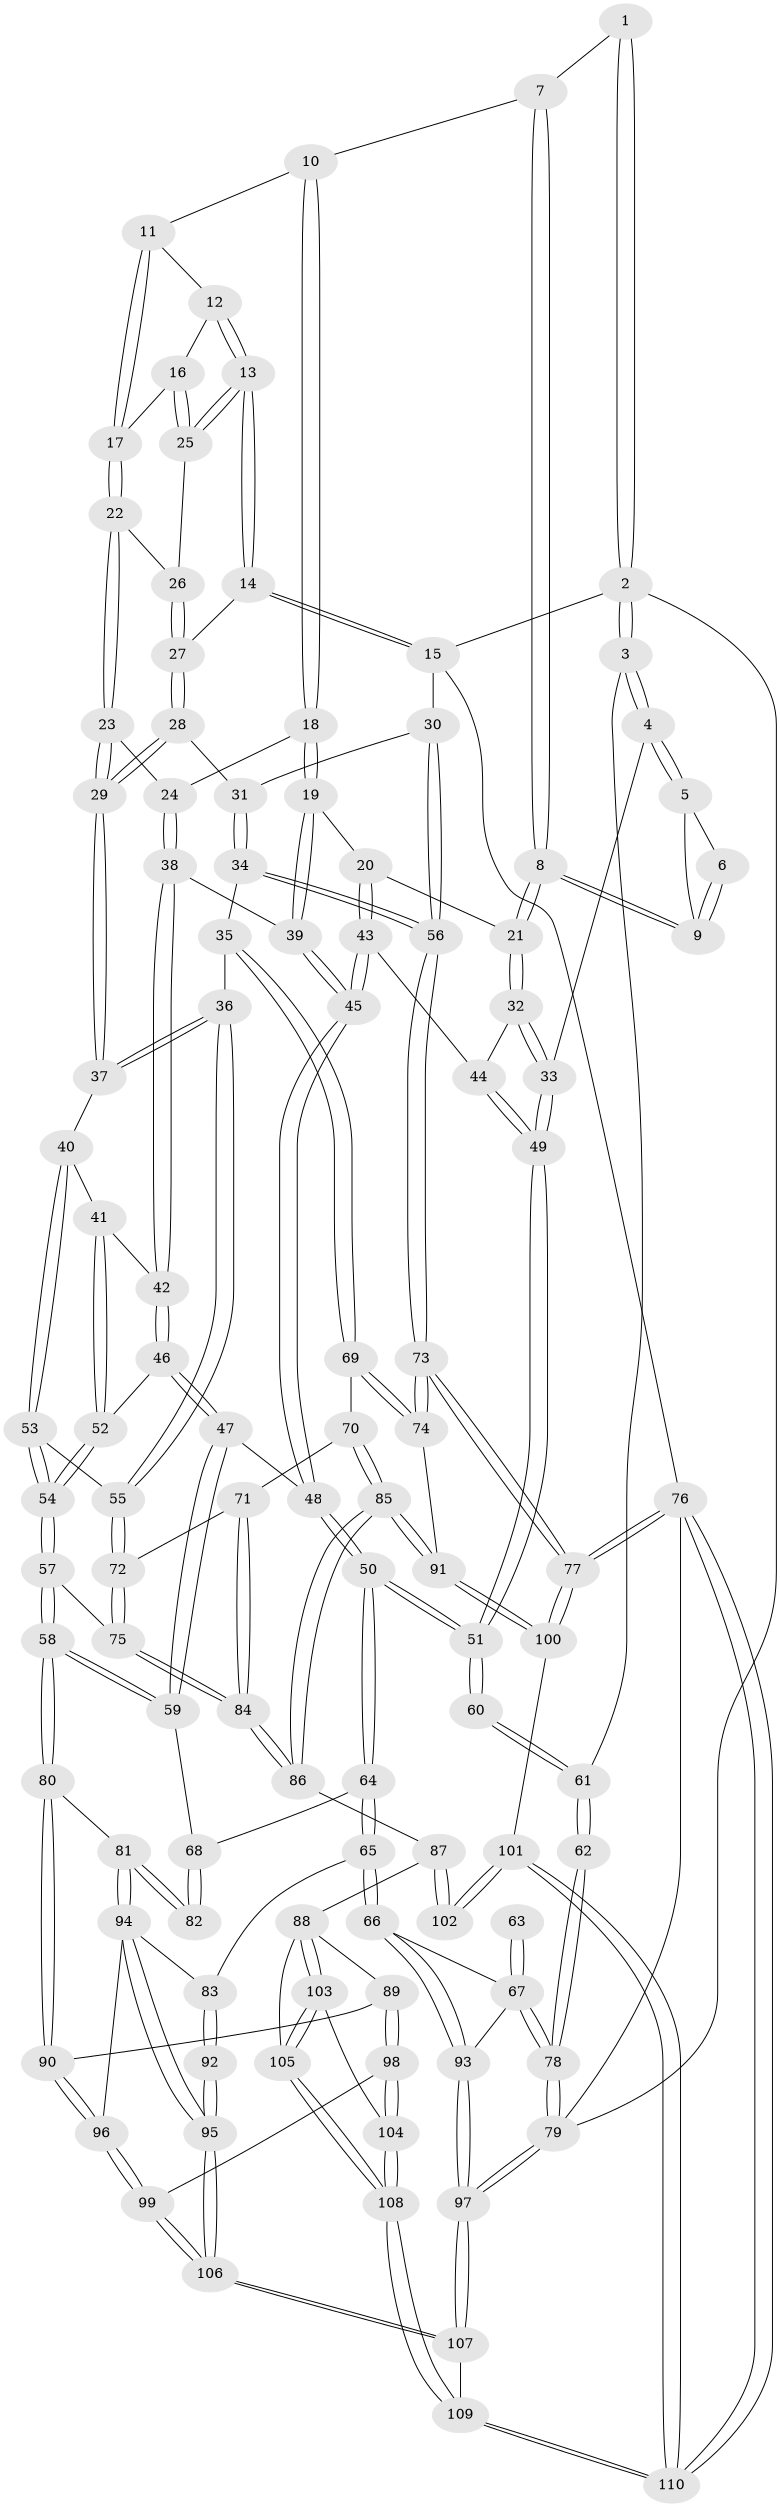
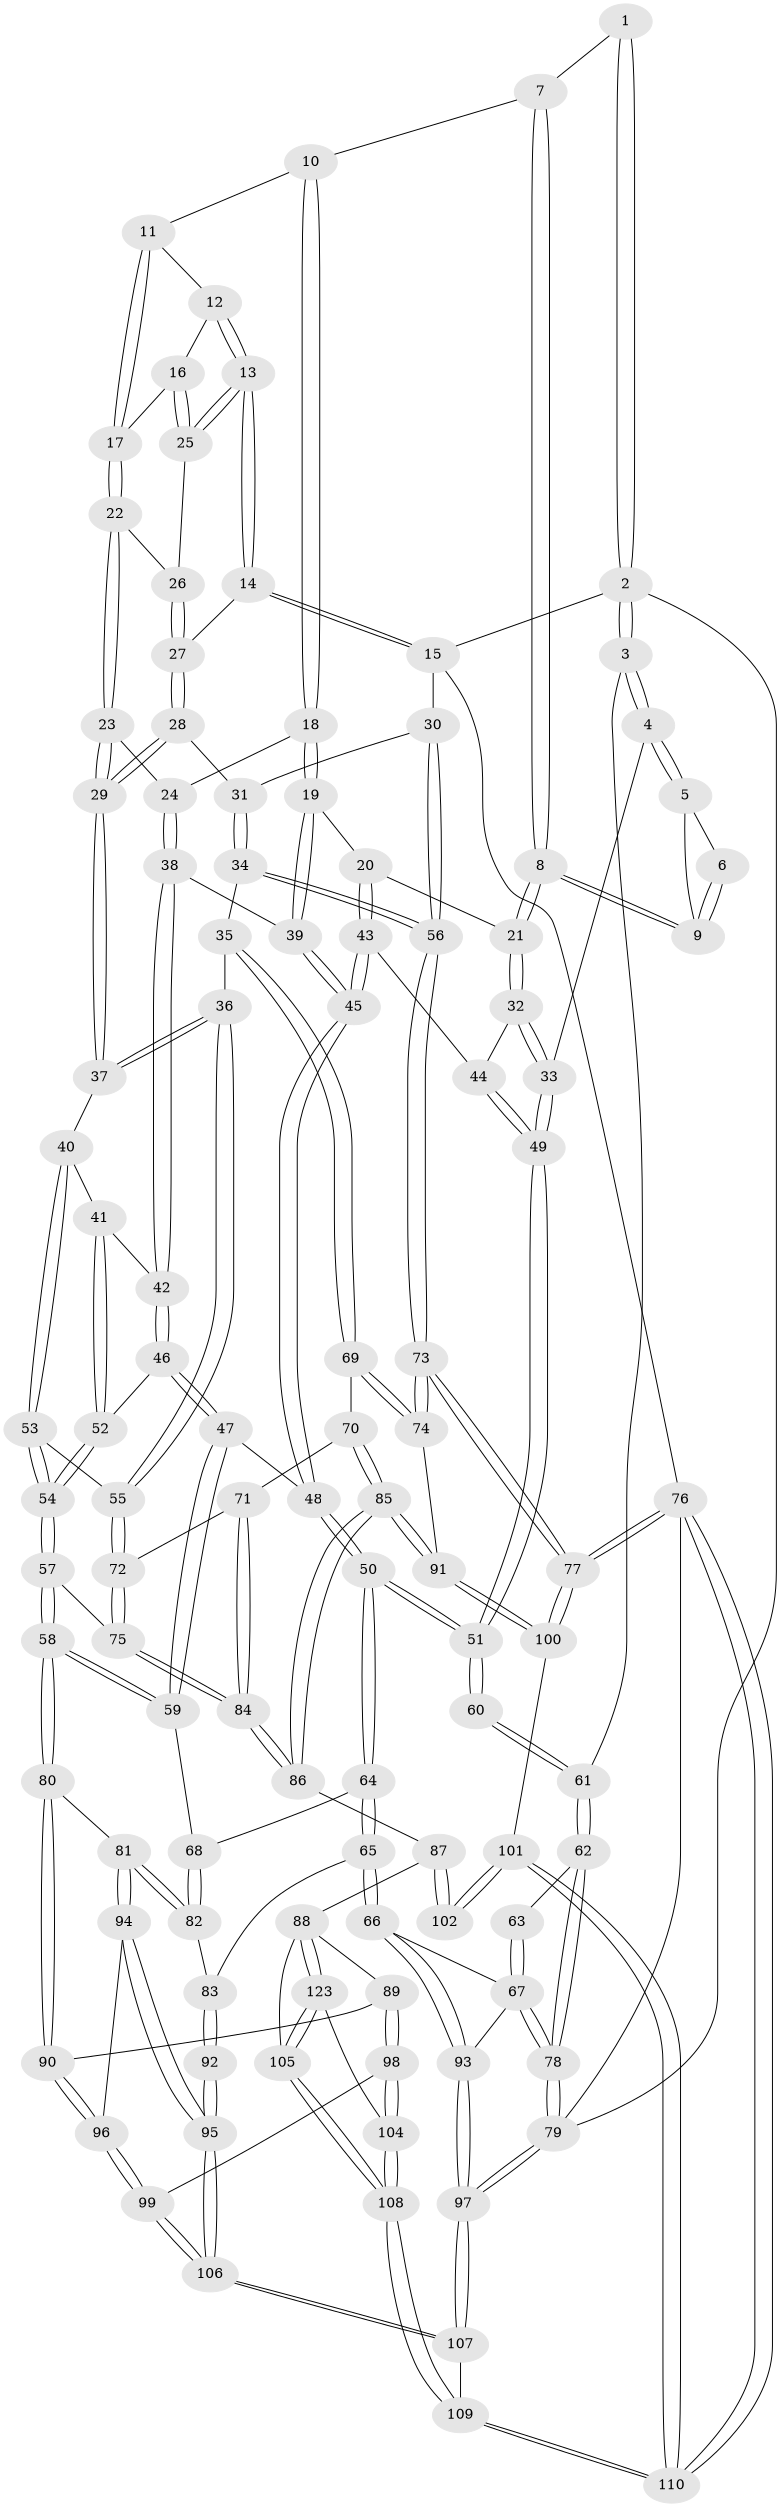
edge "62" -- "63": added
edge "94" -- "83": now "82" -- "83"
node "103": label "103" -> "123"
